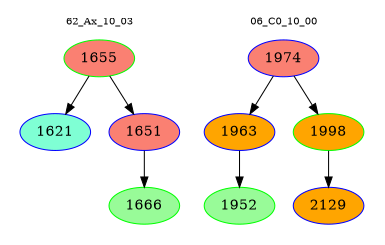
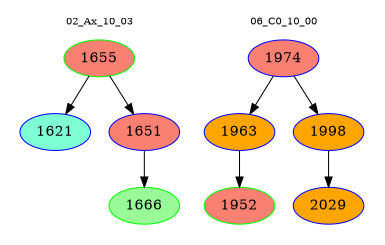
cluster "62_Ax_10_03": label "62_Ax_10_03" -> "02_Ax_10_03"
node "1998": color green -> blue
node "1952": fillcolor palegreen -> salmon
node "2129": label "2129" -> "2029"
